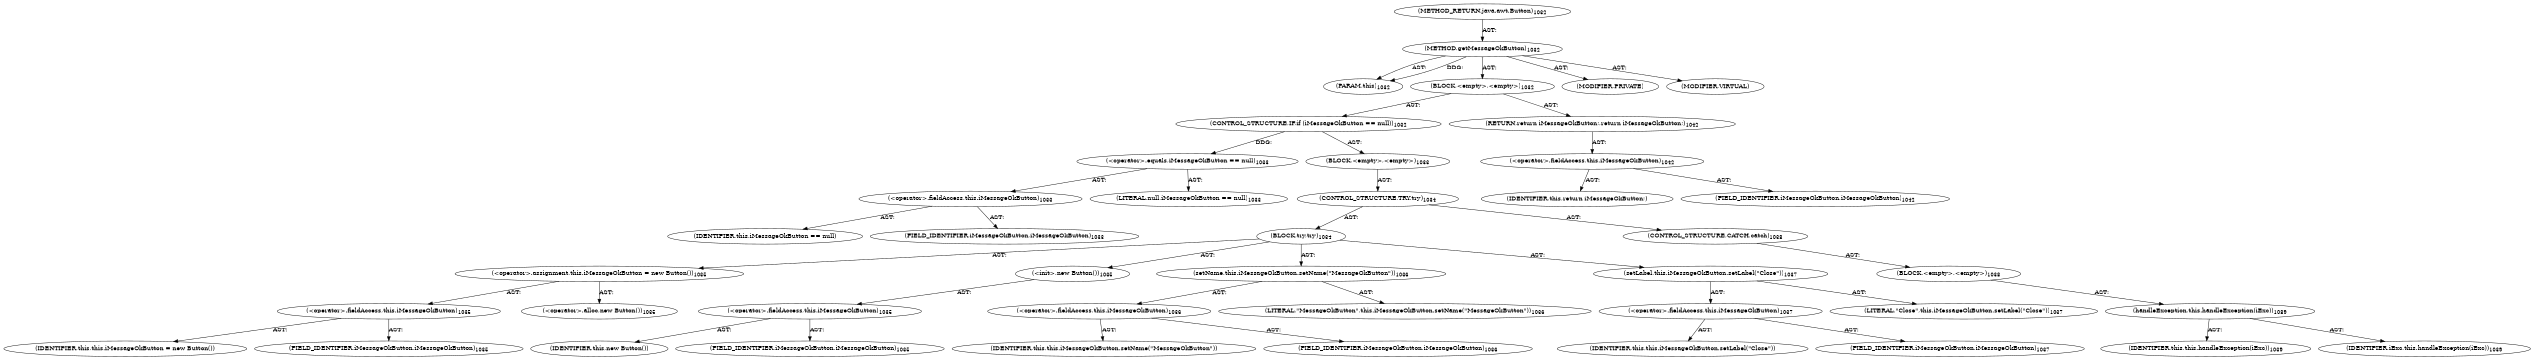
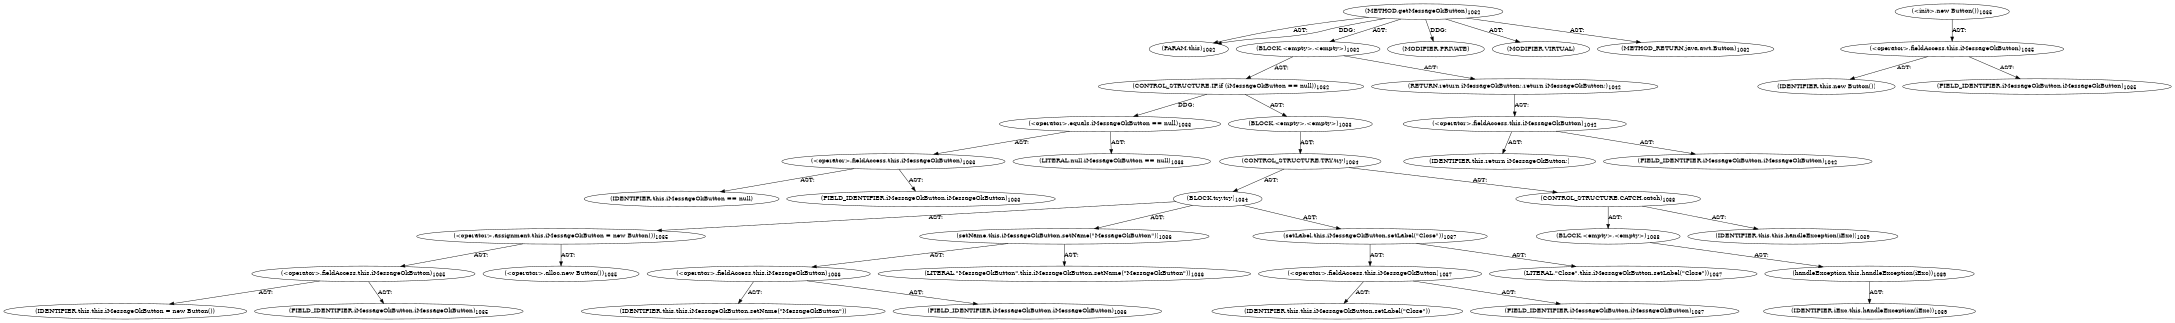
edge "(METHOD_RETURN,java.awt.Button)" -> "(METHOD,getMessageOkButton)": reversed
edge "(METHOD,getMessageOkButton)" -> "(MODIFIER,PRIVATE)": label "AST: " -> "DDG: "
edge "(BLOCK,try,try)" -> "(<init>,new Button())": removed, label "AST:"
edge "(handleException,this.handleException(iExc))" -> "(IDENTIFIER,this,this.handleException(iExc))": now "(CONTROL_STRUCTURE,CATCH,catch)" -> "(IDENTIFIER,this,this.handleException(iExc))"
